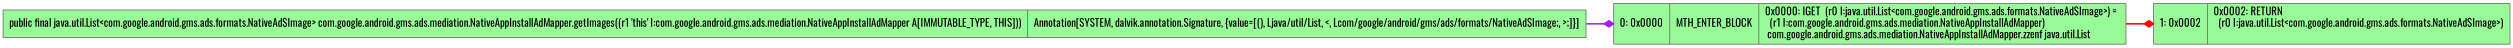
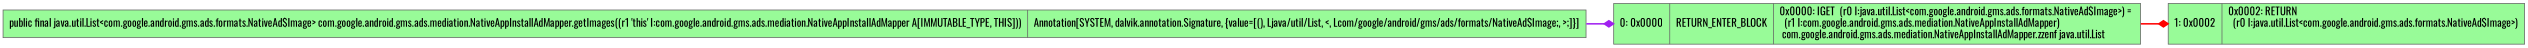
node "0: 0x0000": text "MTH_ENTER_BLOCK" -> "RETURN_ENTER_BLOCK"
